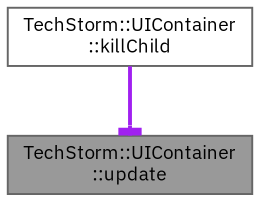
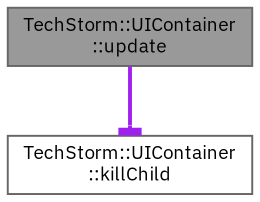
edge "TechStorm::UIContainer ::killChild" -> "TechStorm::UIContainer ::update": reversed
